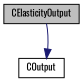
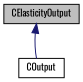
edge "CElasticityOutput" -> "COutput": reversed
